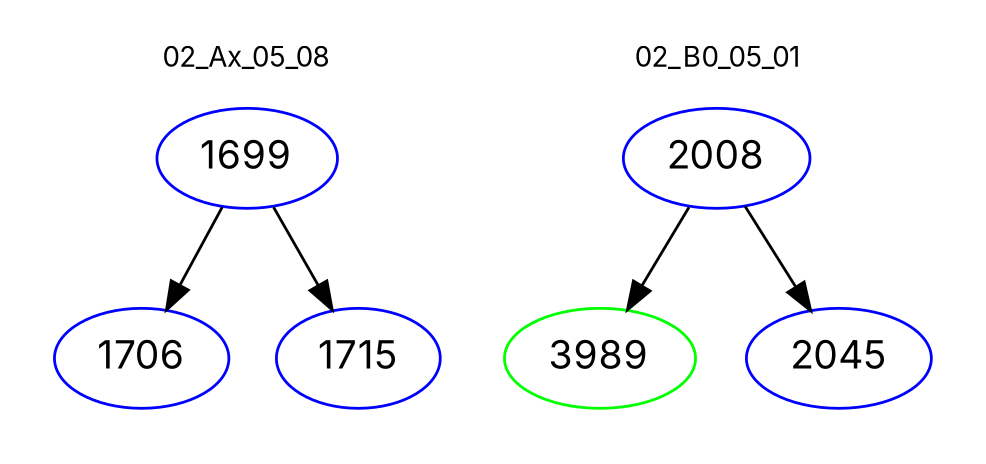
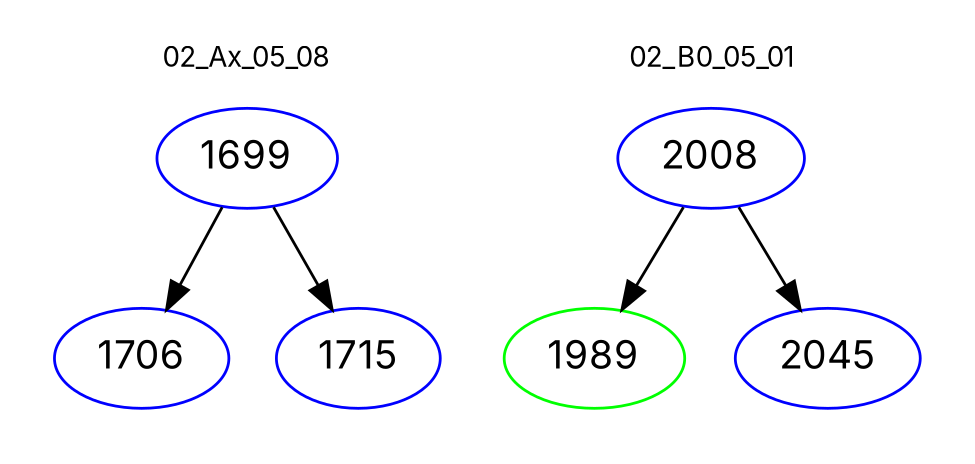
node "3989": label "3989" -> "1989"
